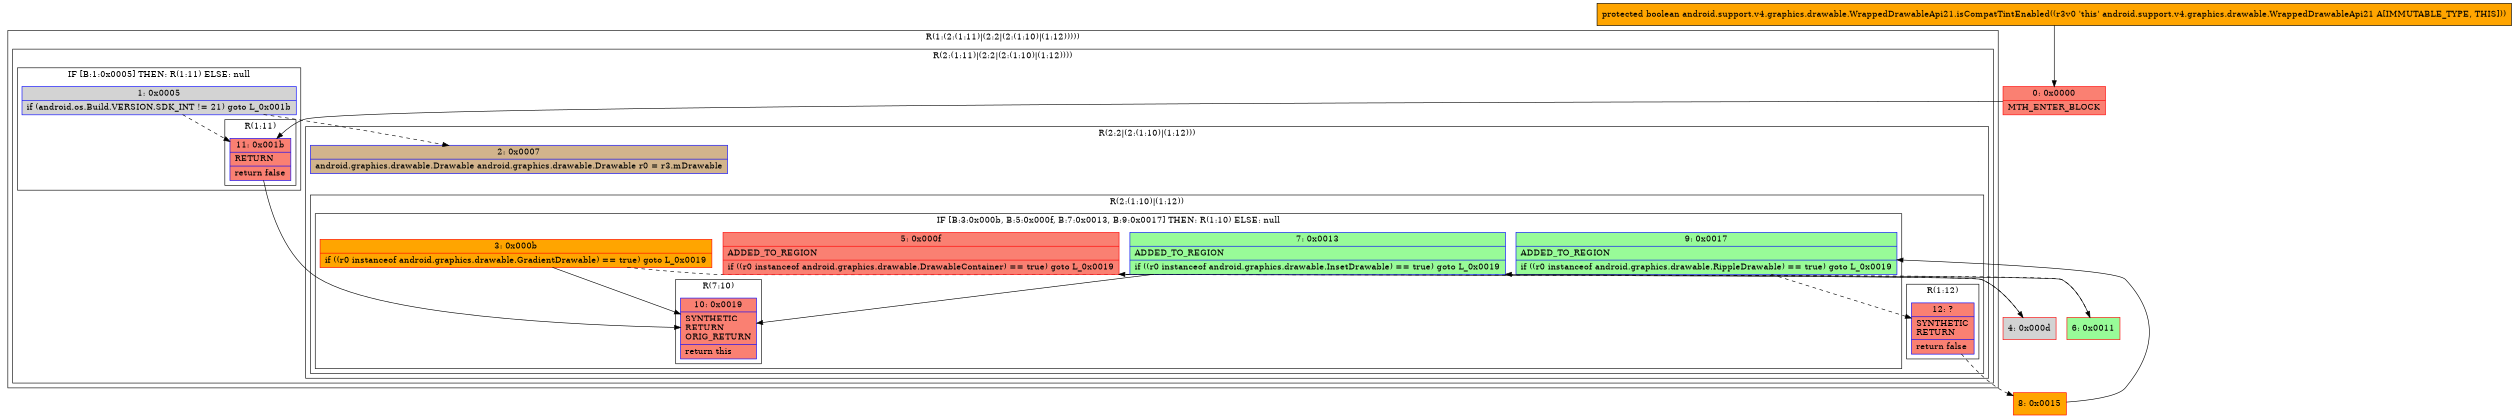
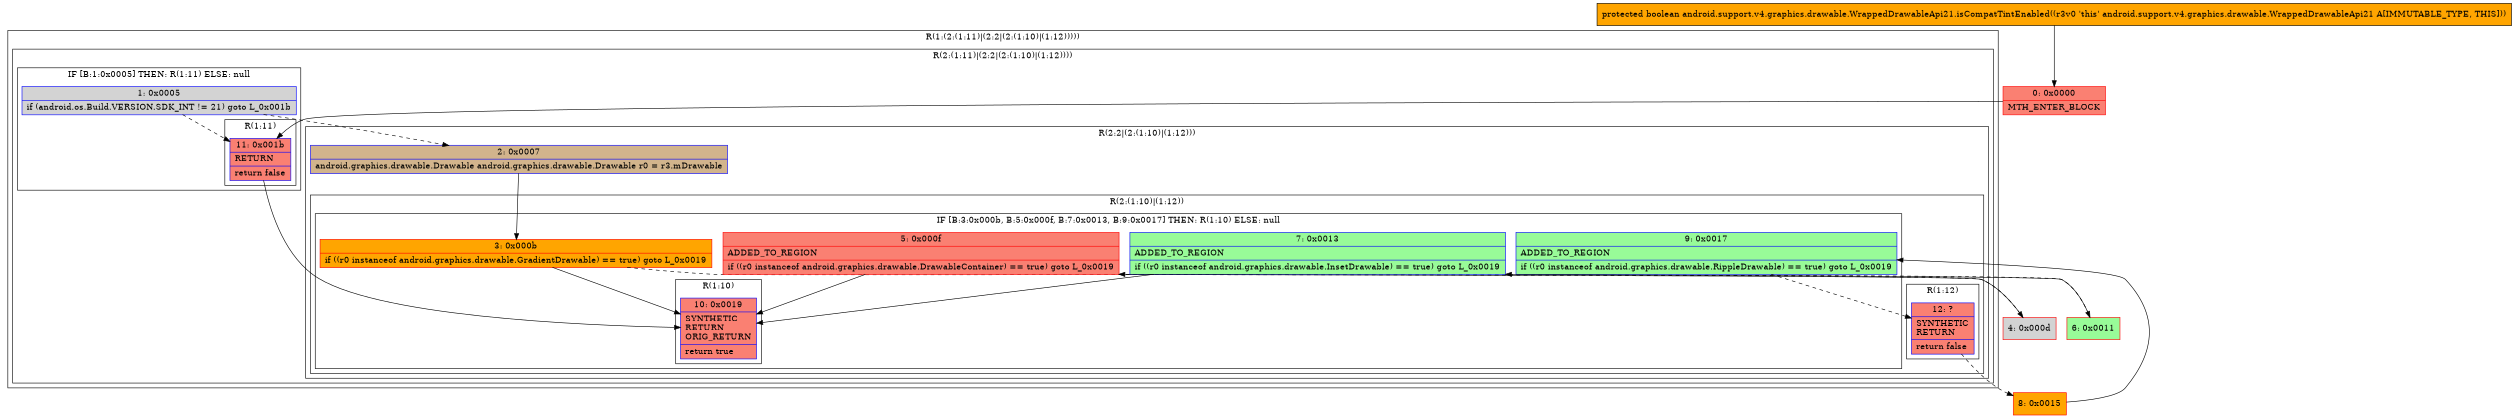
edge "2: 0x0007" -> "3: 0x000b": added
cluster "R(7:10)": label "R(7:10)" -> "R(1:10)"
edge "5: 0x000f" -> "10: 0x0019": added
node "10: 0x0019": text "return this" -> "return true"
